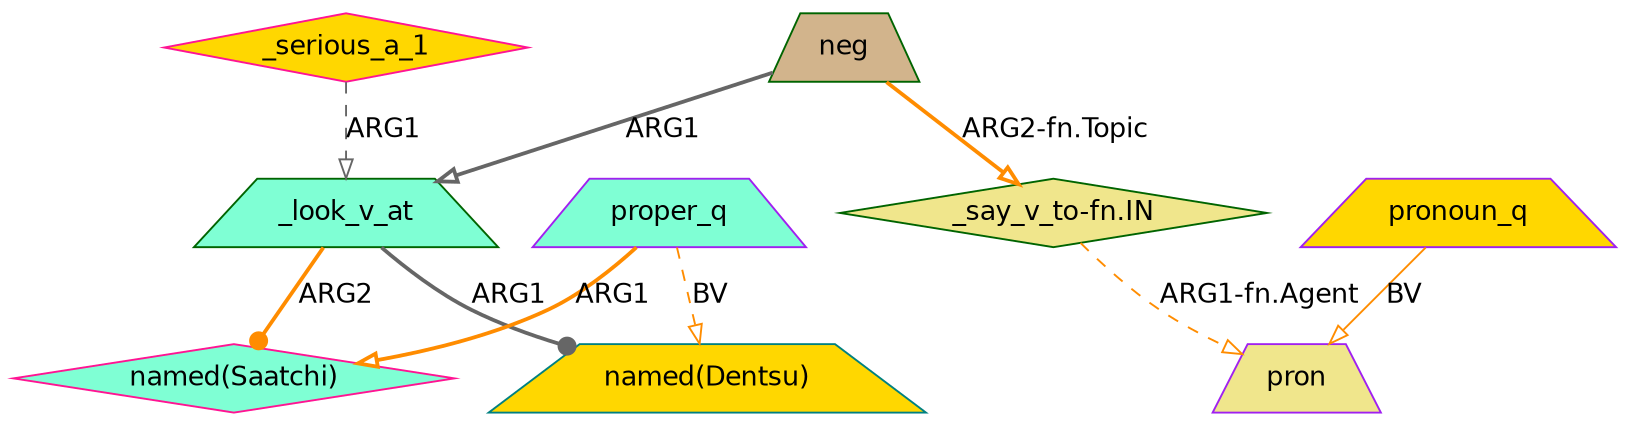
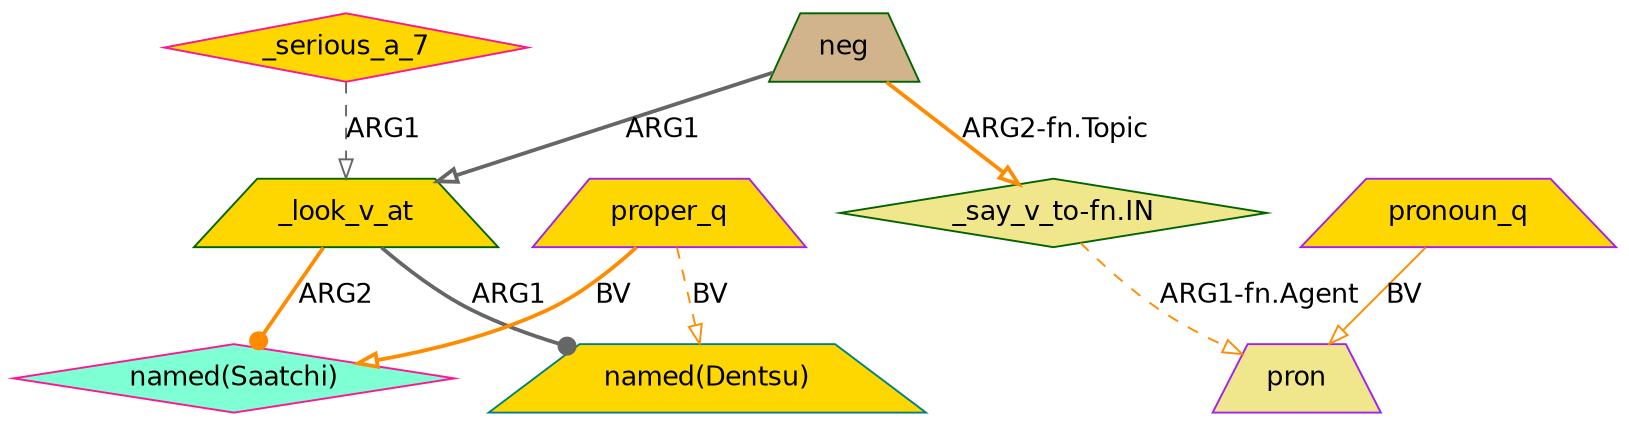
node "_serious_a_1": label "_serious_a_1" -> "_serious_a_7"
node "_look_v_at": fillcolor aquamarine -> gold
node "proper_q": fillcolor aquamarine -> gold
edge "proper_q" -> "named(Saatchi)": label "ARG1" -> "BV"
